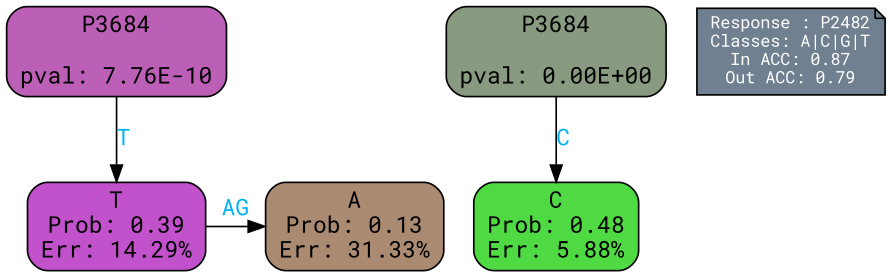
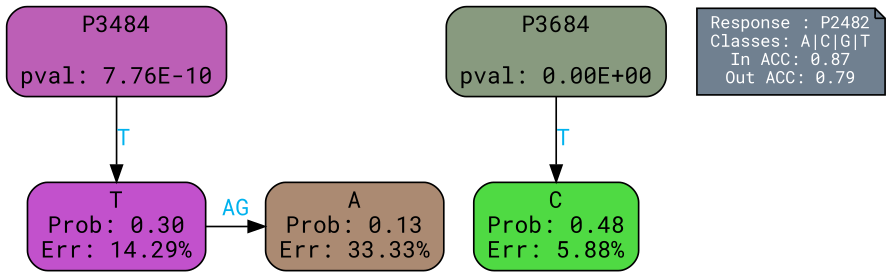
node "P3684 pval: 7.76E-10": label "P3684 pval: 7.76E-10" -> "P3484 pval: 7.76E-10"
edge "P3684 pval: 0.00E+00" -> "C Prob: 0.48 Err: 5.88%": label "C" -> "T"
node "T Prob: 0.39 Err: 14.29%": label "T Prob: 0.39 Err: 14.29%" -> "T Prob: 0.30 Err: 14.29%"
node "A Prob: 0.13 Err: 31.33%": label "A Prob: 0.13 Err: 31.33%" -> "A Prob: 0.13 Err: 33.33%"
